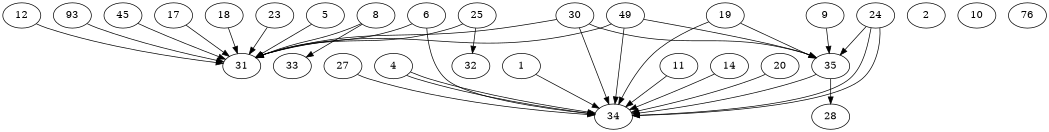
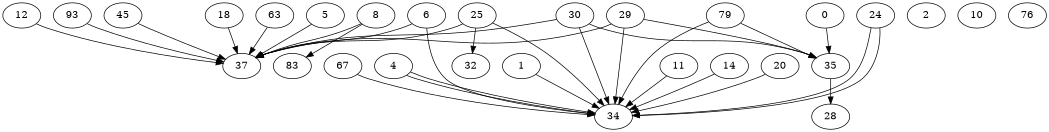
node "17": removed
node "23": label "23" -> "63"
node "49": label "49" -> "29"
node "19": label "19" -> "79"
node "9": label "9" -> "0"
edge "24" -> "35": removed
node "31": label "31" -> "37"
node "33": label "33" -> "83"
node "27": label "27" -> "67"
edge "35" -> "34": now "25" -> "34"
